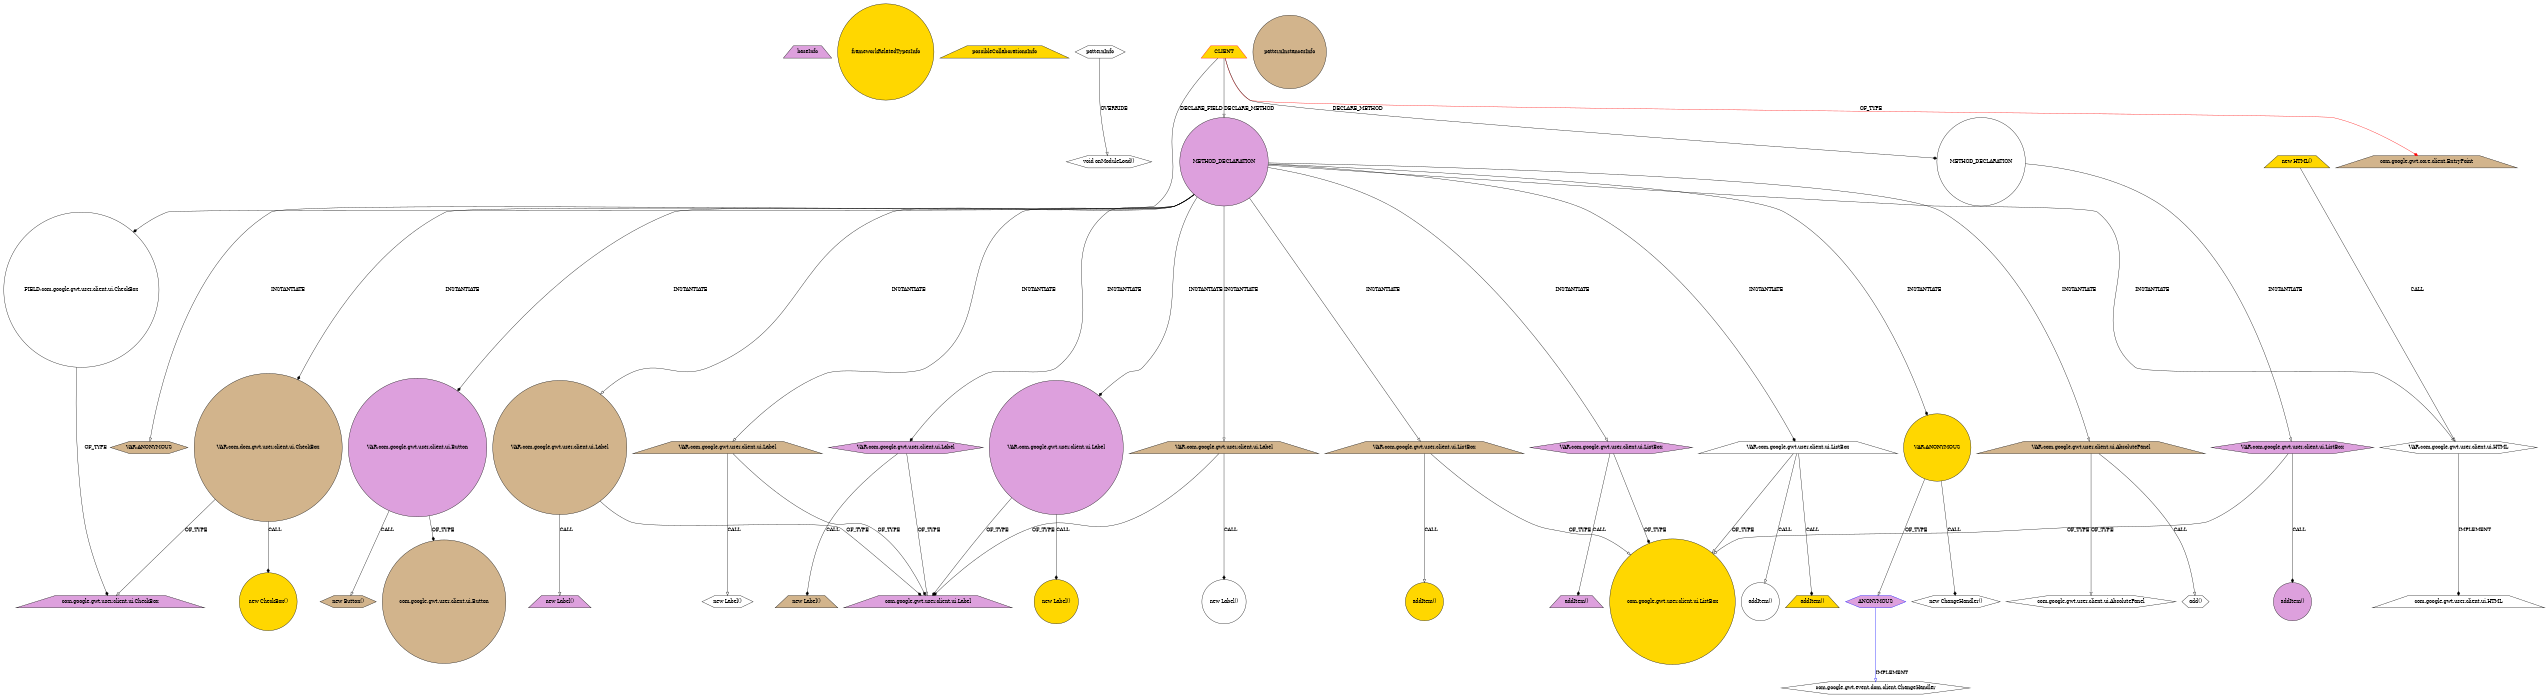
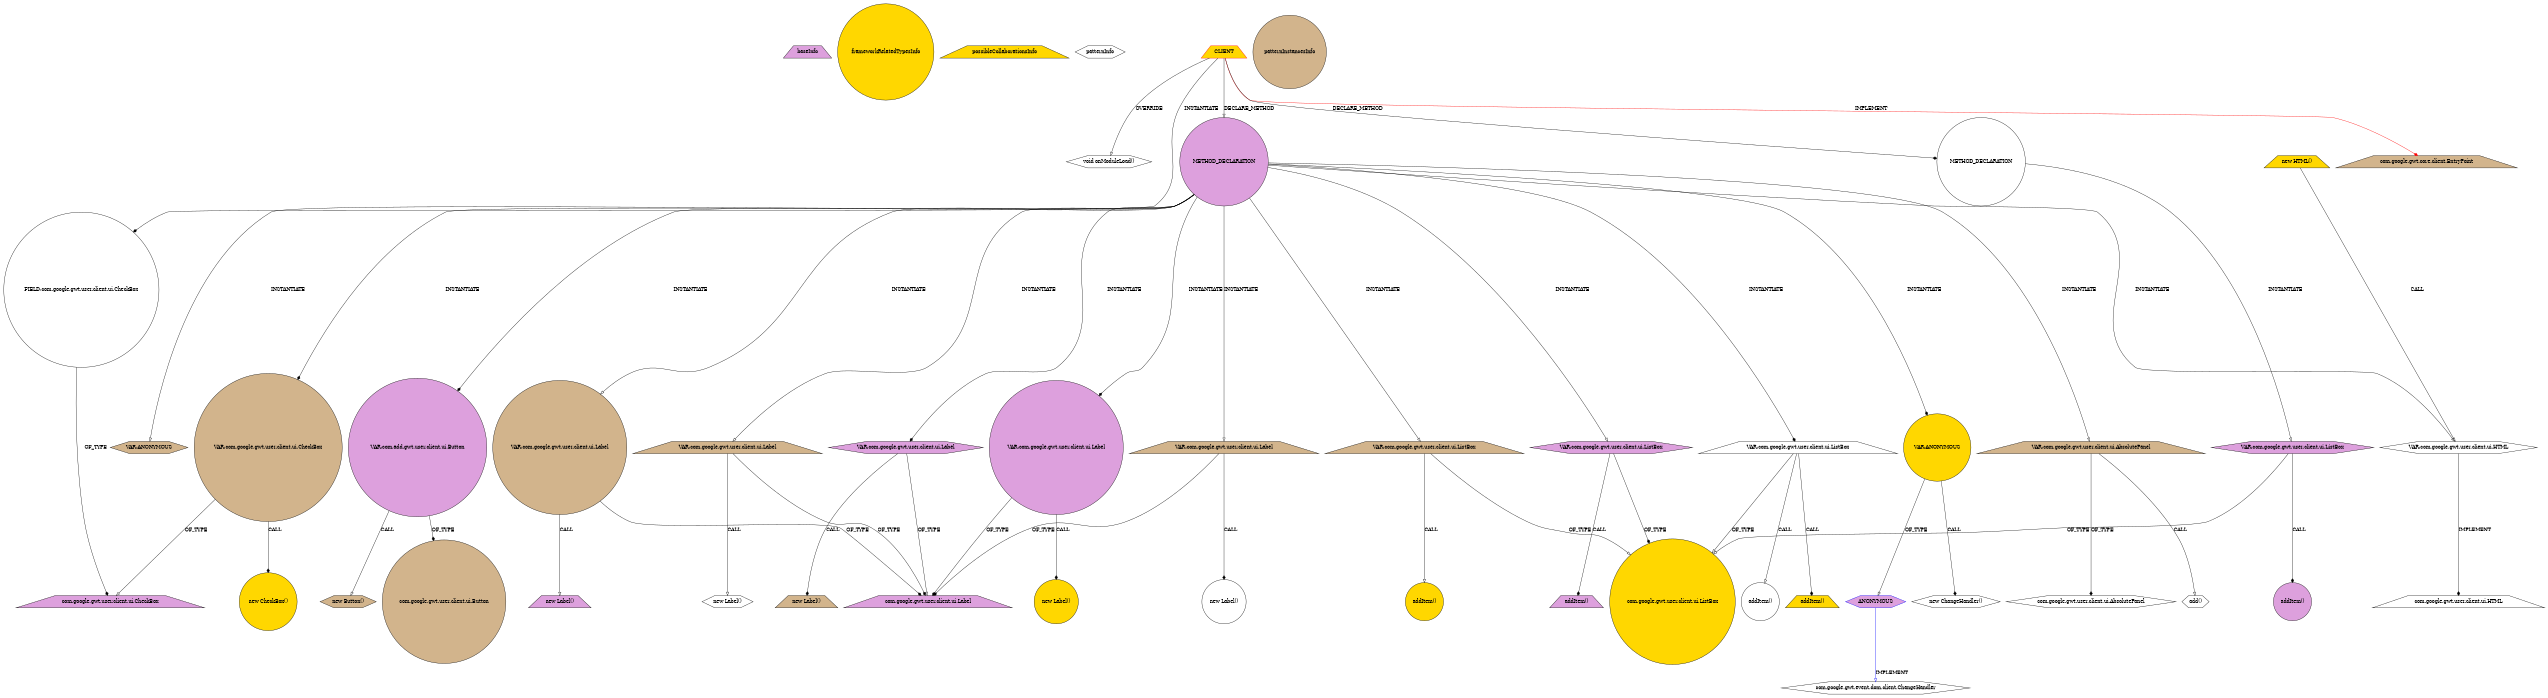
edge "patternInfo" -> "void onModuleLoad()": now "CLIENT" -> "void onModuleLoad()"
edge "CLIENT" -> "FIELD:com.google.gwt.user.client.ui.CheckBox": label "DECLARE_FIELD" -> "INSTANTIATE"
edge "CLIENT" -> "com.google.gwt.core.client.EntryPoint": label "OF_TYPE" -> "IMPLEMENT"
node "VAR:com.dom.gwt.user.client.ui.CheckBox": label "VAR:com.dom.gwt.user.client.ui.CheckBox" -> "VAR:com.google.gwt.user.client.ui.CheckBox"
node "VAR:com.google.gwt.user.client.ui.Button": label "VAR:com.google.gwt.user.client.ui.Button" -> "VAR:com.add.gwt.user.client.ui.Button"
edge "VAR:com.google.gwt.user.client.ui.AbsolutePanel" -> "com.google.gwt.user.client.ui.AbsolutePanel": arrowhead onormal -> diamond
